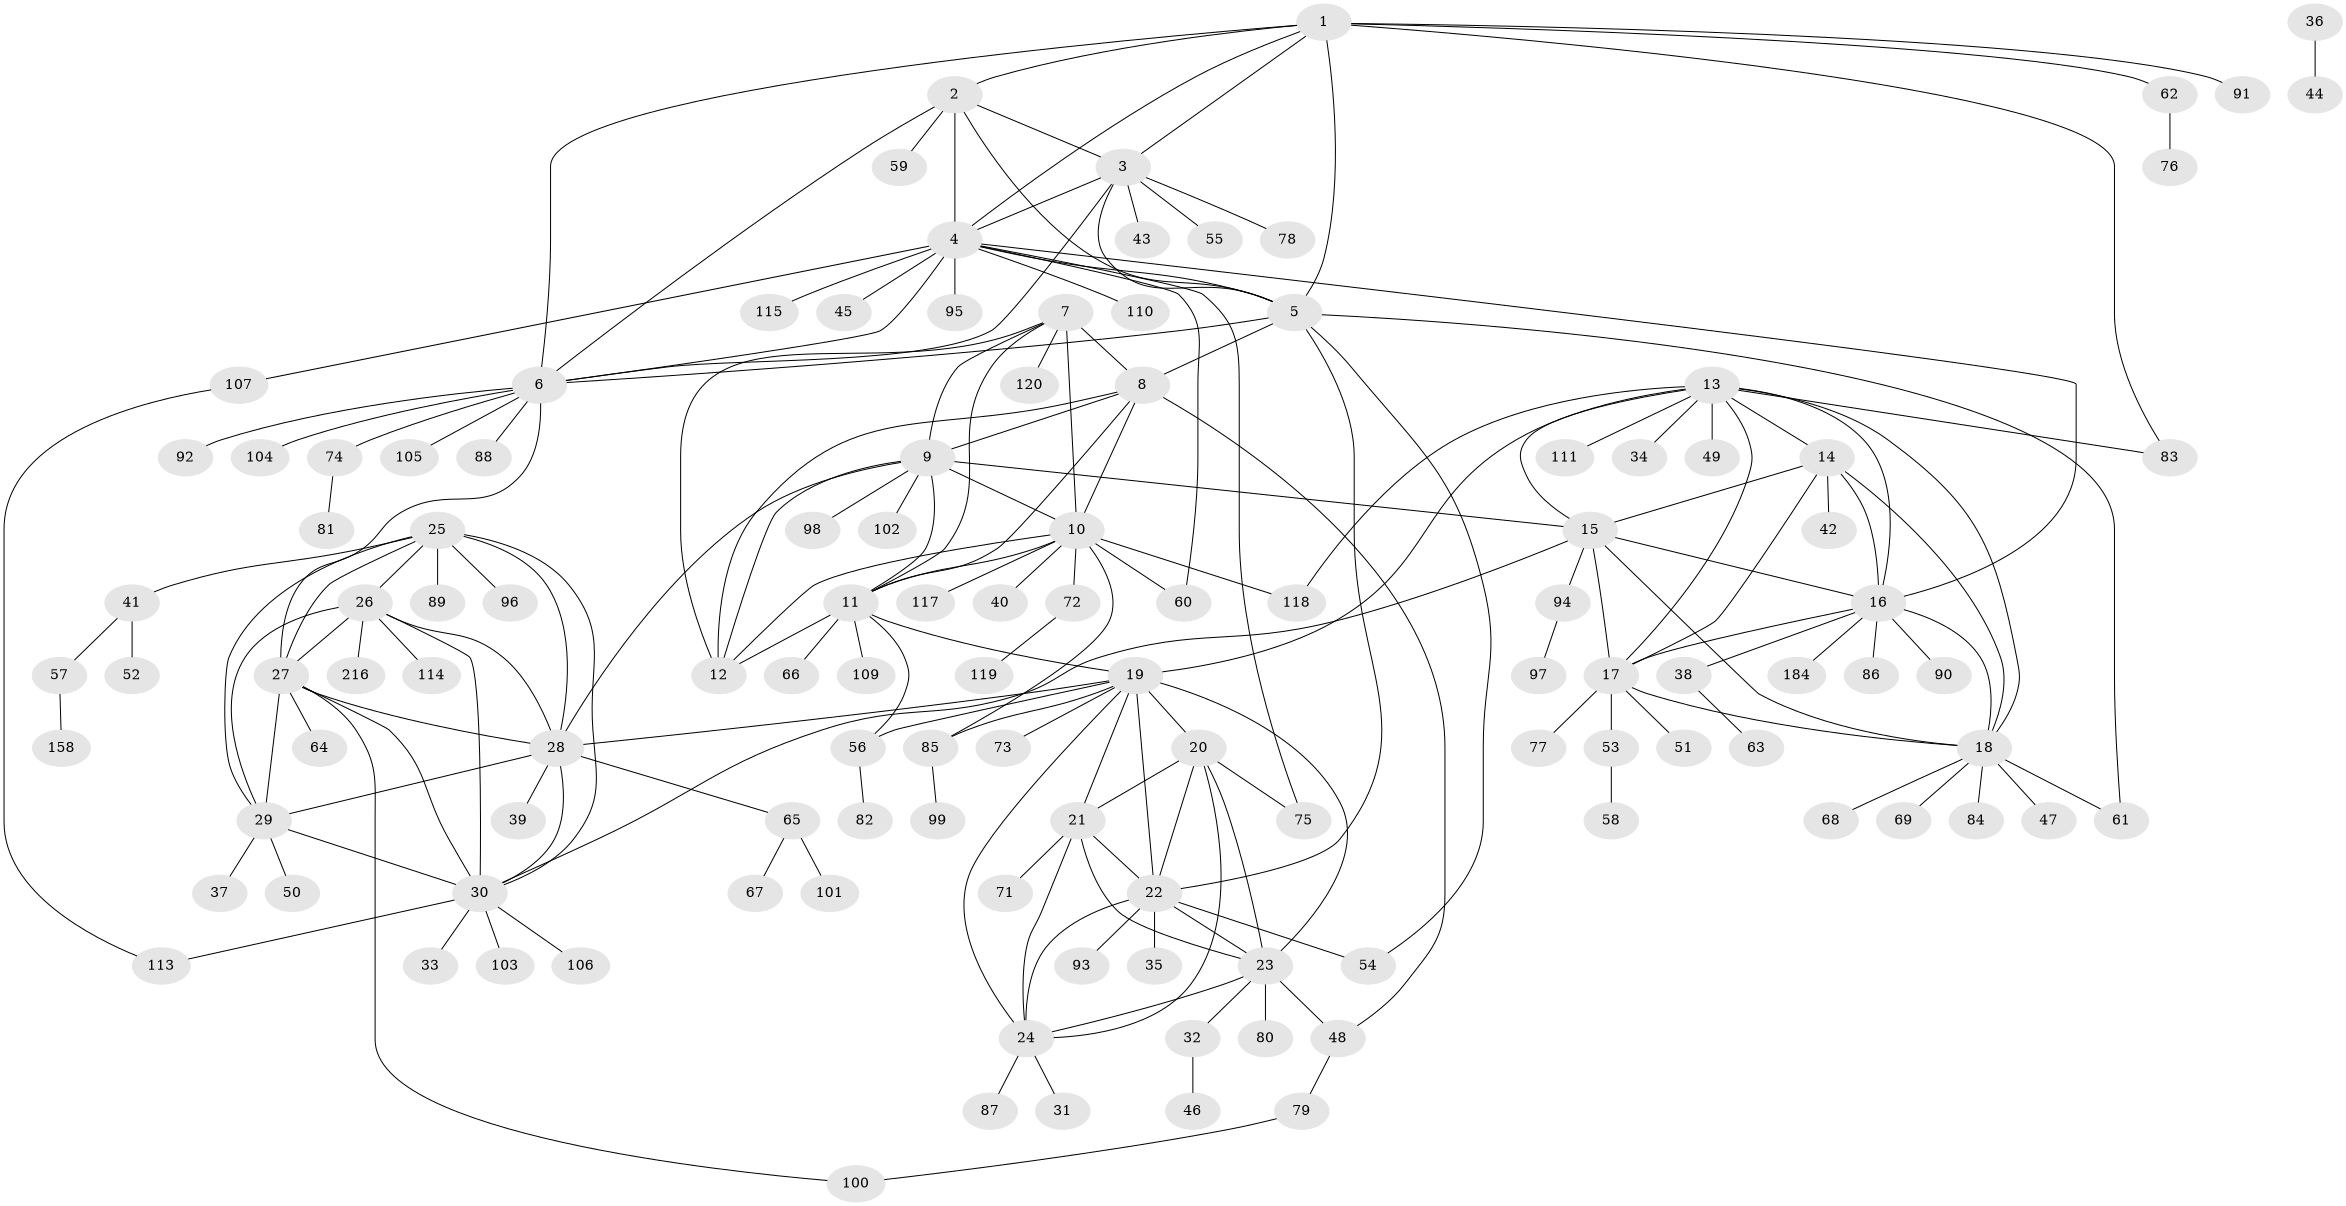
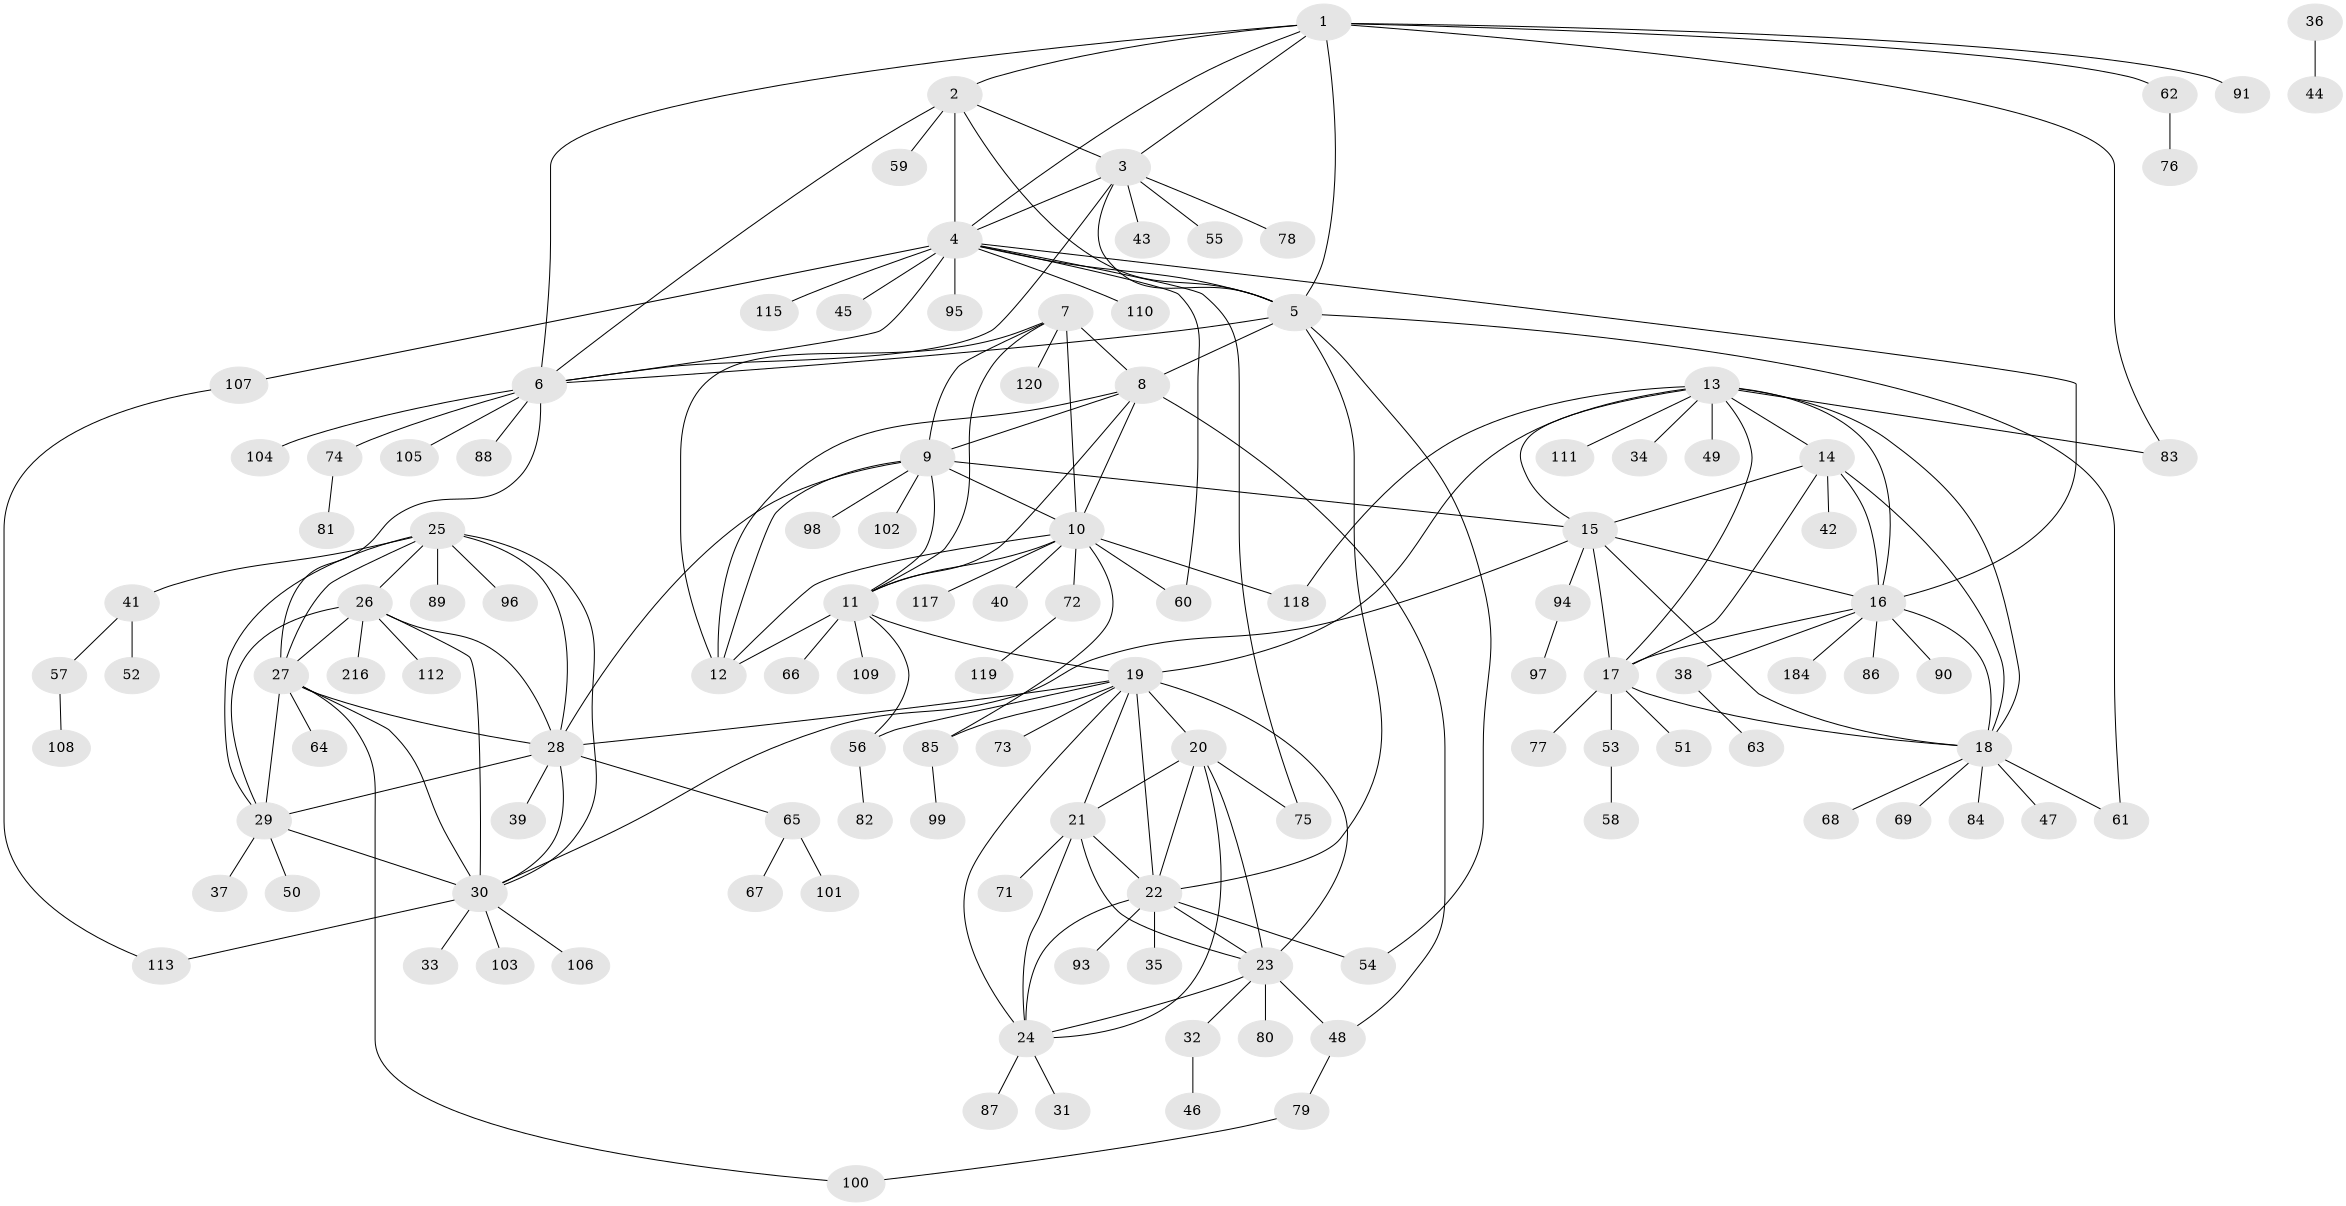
node "92": removed
node "114": label "114" -> "112"
node "158": label "158" -> "108"
